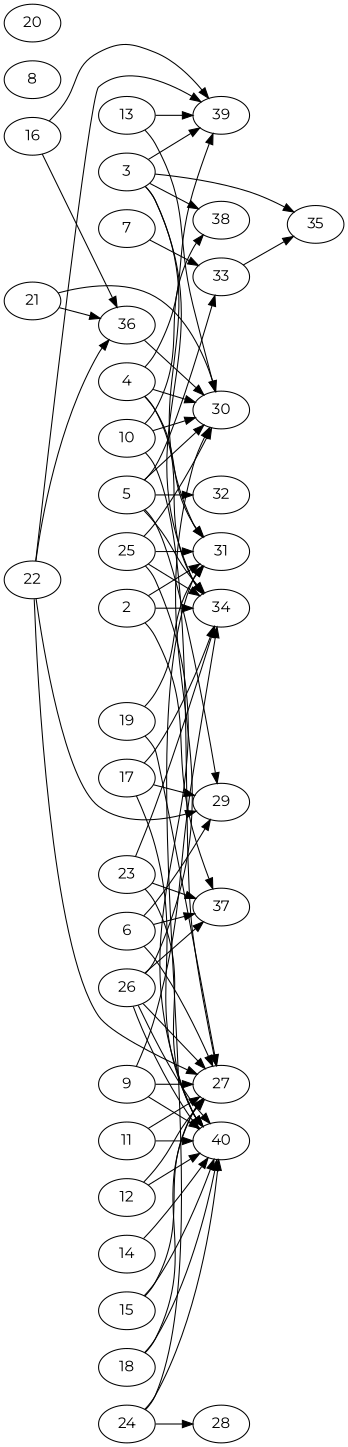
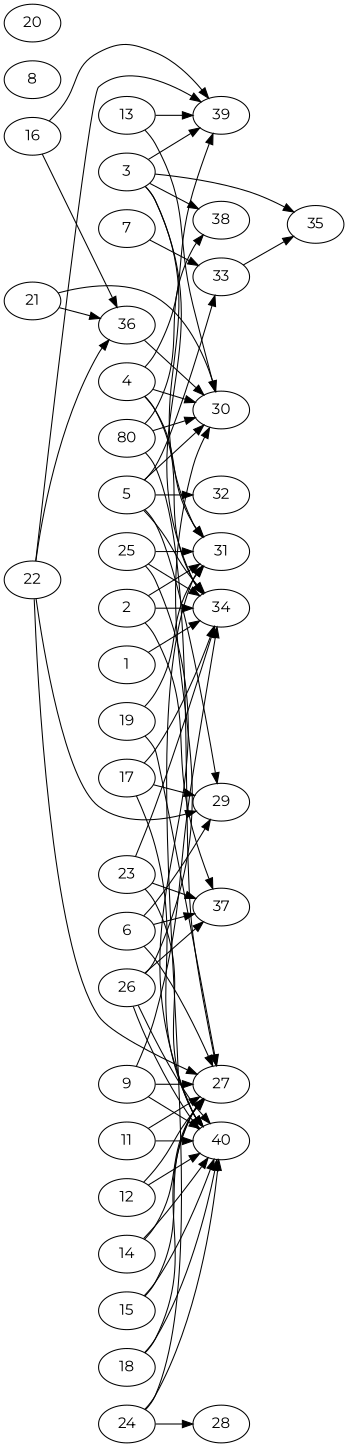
node "10": label "10" -> "80"
edge "25" -> "30": removed
node "1": added
edge "26" -> "27": now "14" -> "27"
